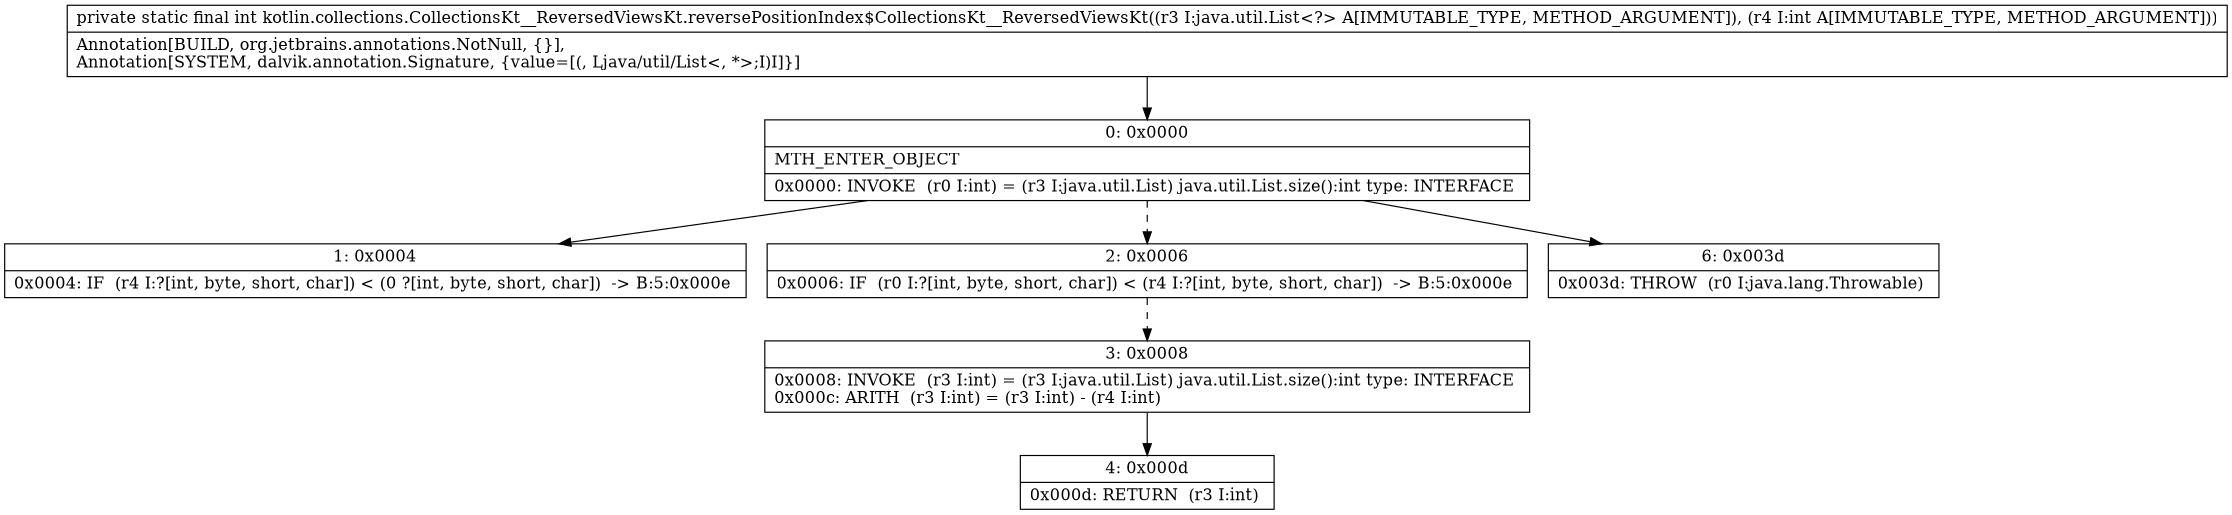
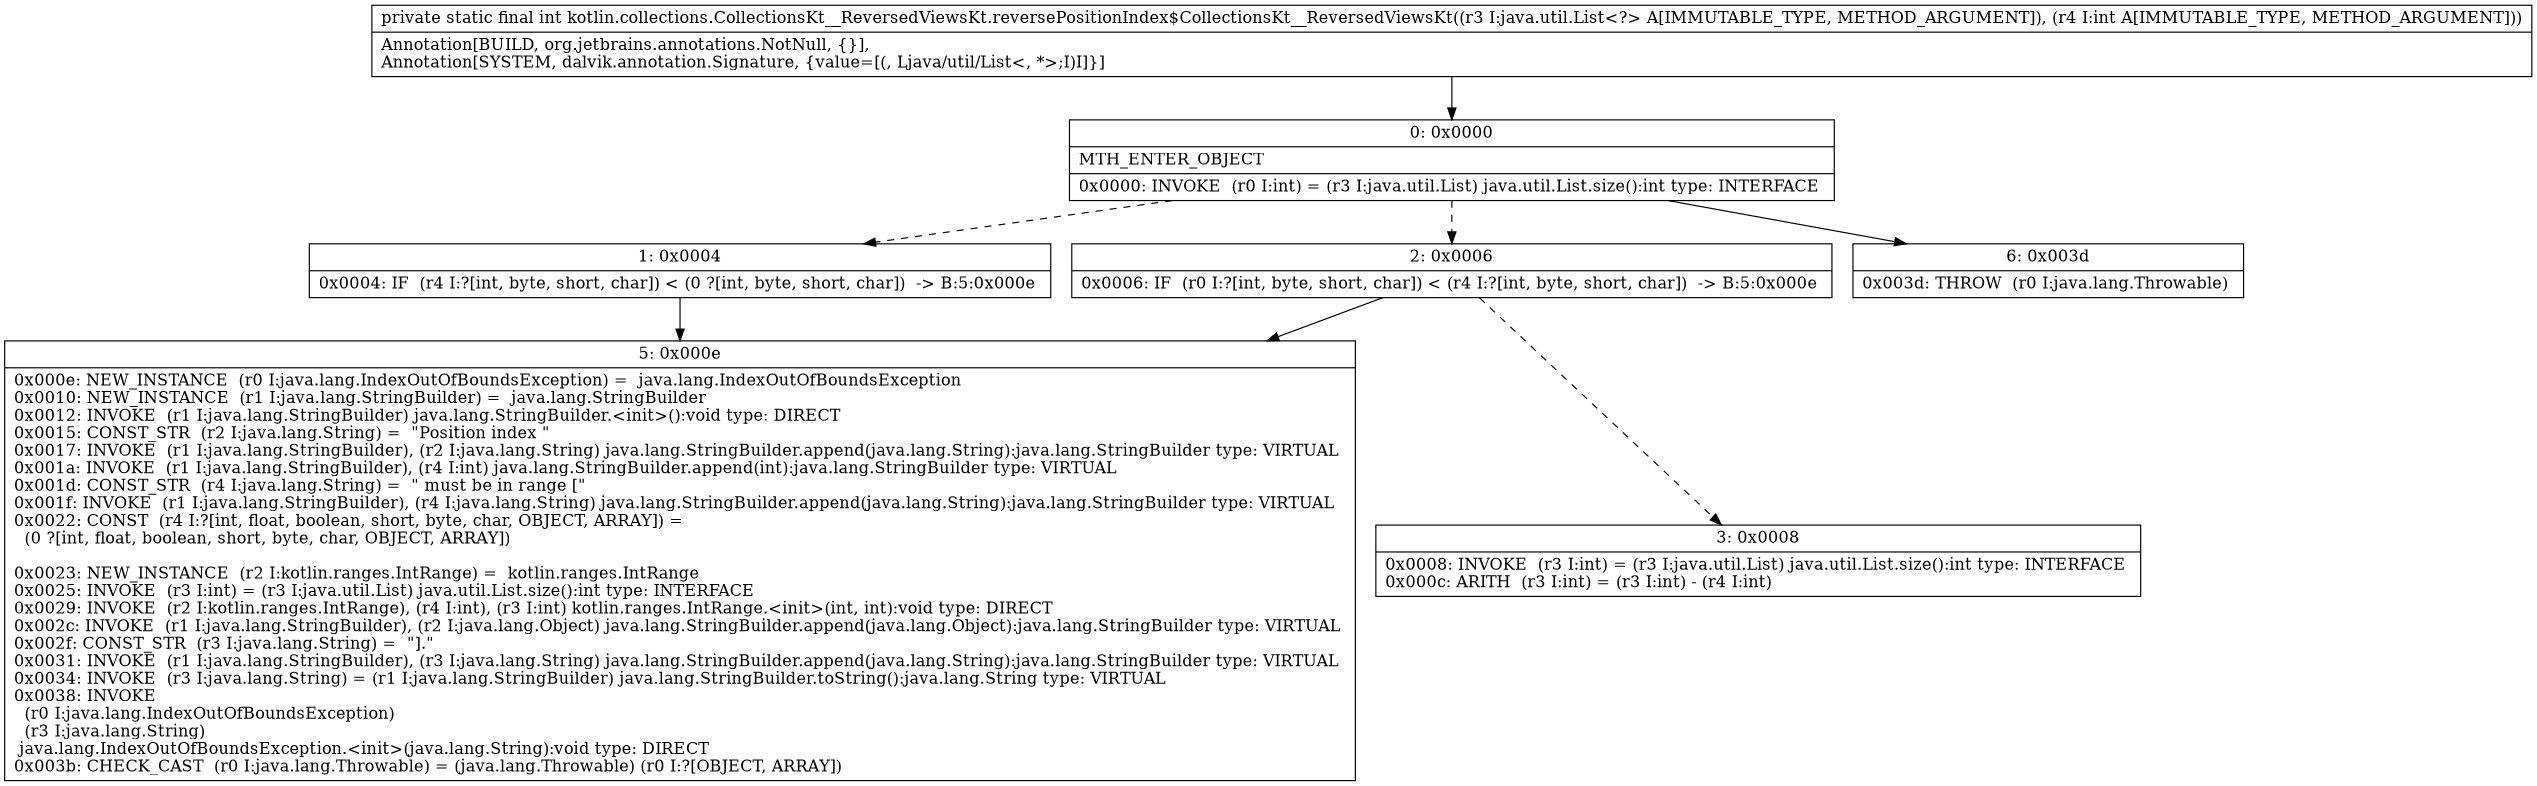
edge "0: 0x0000" -> "1: 0x0004": style solid -> dashed
node "4: 0x000d": removed
node "5: 0x000e": added
